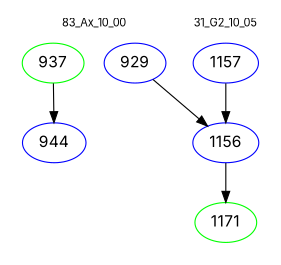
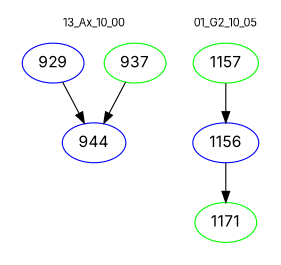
cluster "83_Ax_10_00": label "83_Ax_10_00" -> "13_Ax_10_00"
cluster "31_G2_10_05": label "31_G2_10_05" -> "01_G2_10_05"
node "1157": color blue -> green
edge "929" -> "1156": now "929" -> "944"
